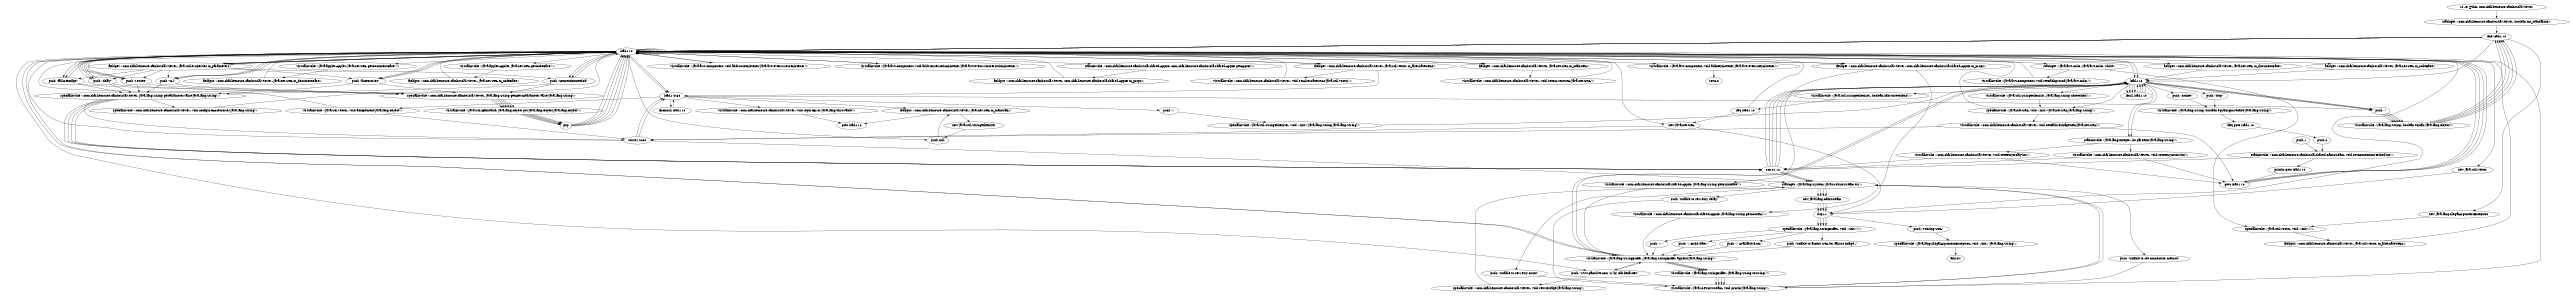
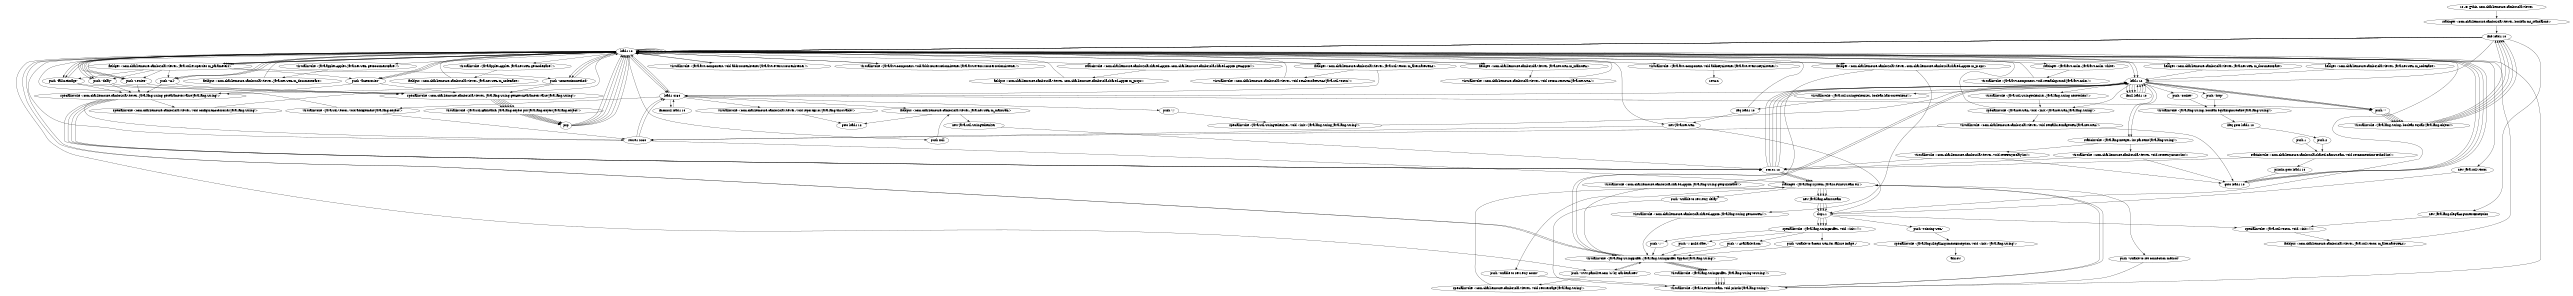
edge "load.r $r30" -> "load.r r0": added
edge "load.r r2" -> "load.r $r30": added
edge "staticget <java.awt.Color: java.awt.Color white>" -> "specialinvoke <java.util.Vector: void <init>()>": now "dup1.r" -> "specialinvoke <java.util.Vector: void <init>()>"
edge "new java.util.StringTokenizer" -> "push null": now "new java.util.StringTokenizer" -> "store.r r2"
